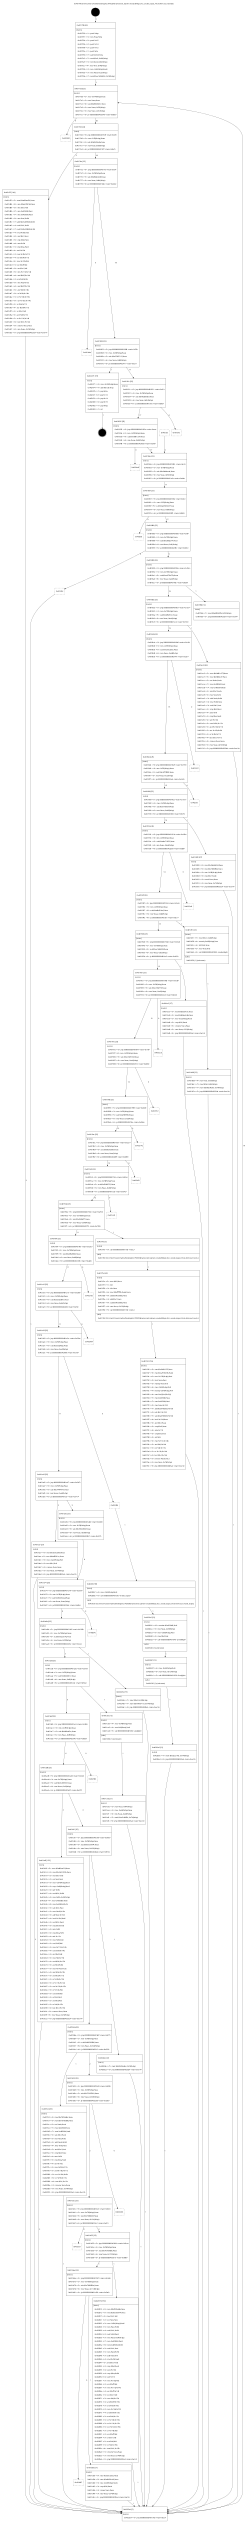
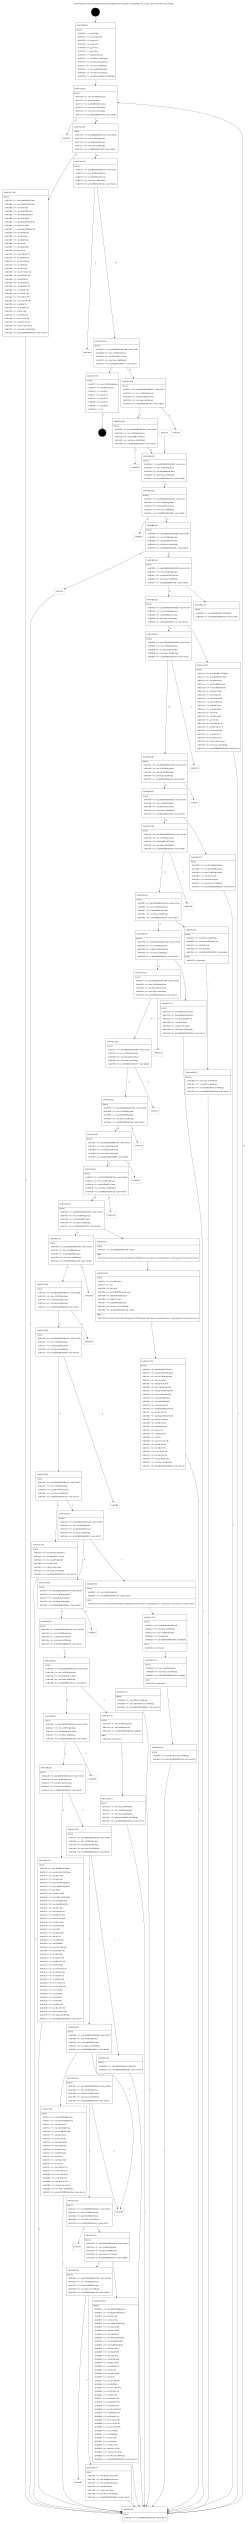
edge "0x402406" -> "0x4020b7 [9]": now "0x401a5b [25]" -> "0x4020b7 [9]"
edge "0x401a8d [25]" -> "0x40245e [19]": removed, label "1"
edge "0x401b0a [25]" -> "0x401b23 [25]": now "0x401b0a [25]" -> "0x402266"
